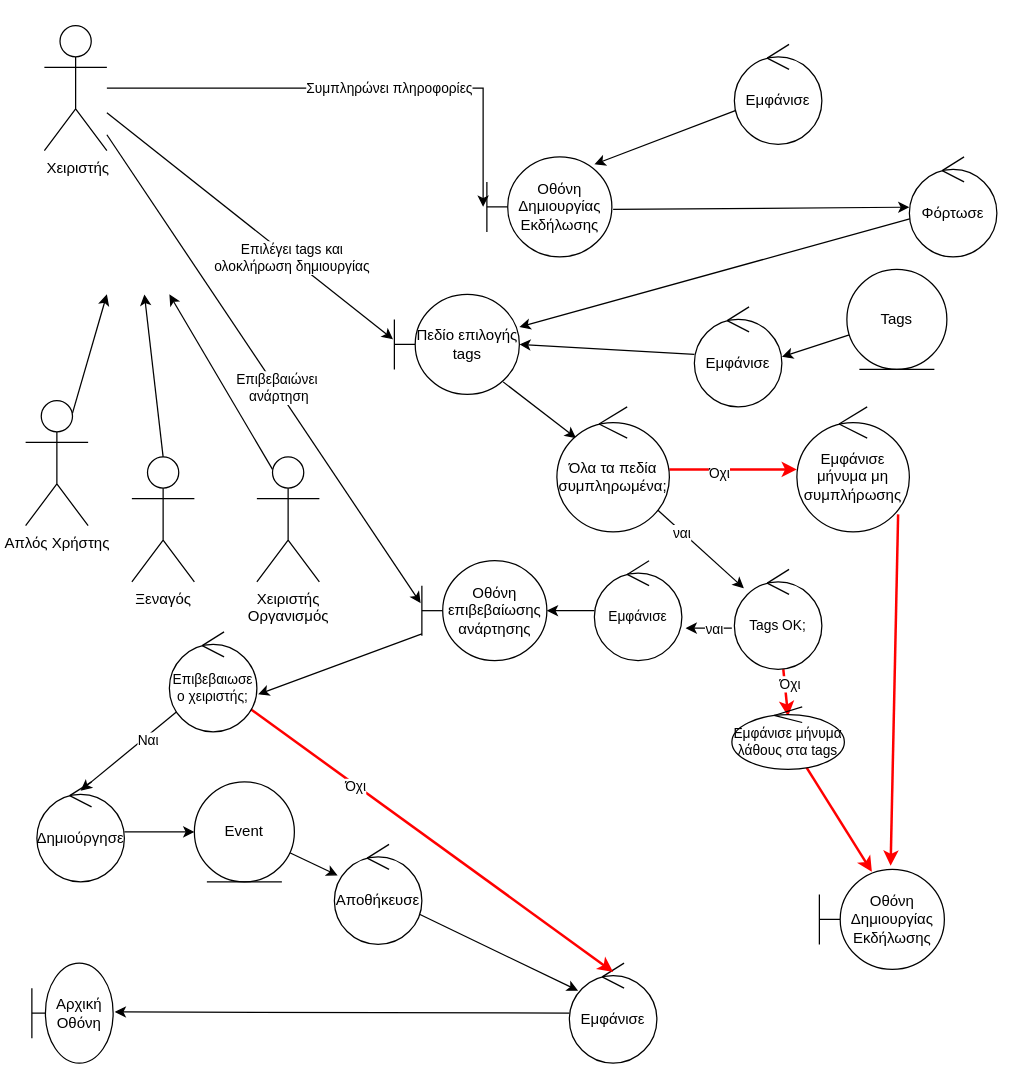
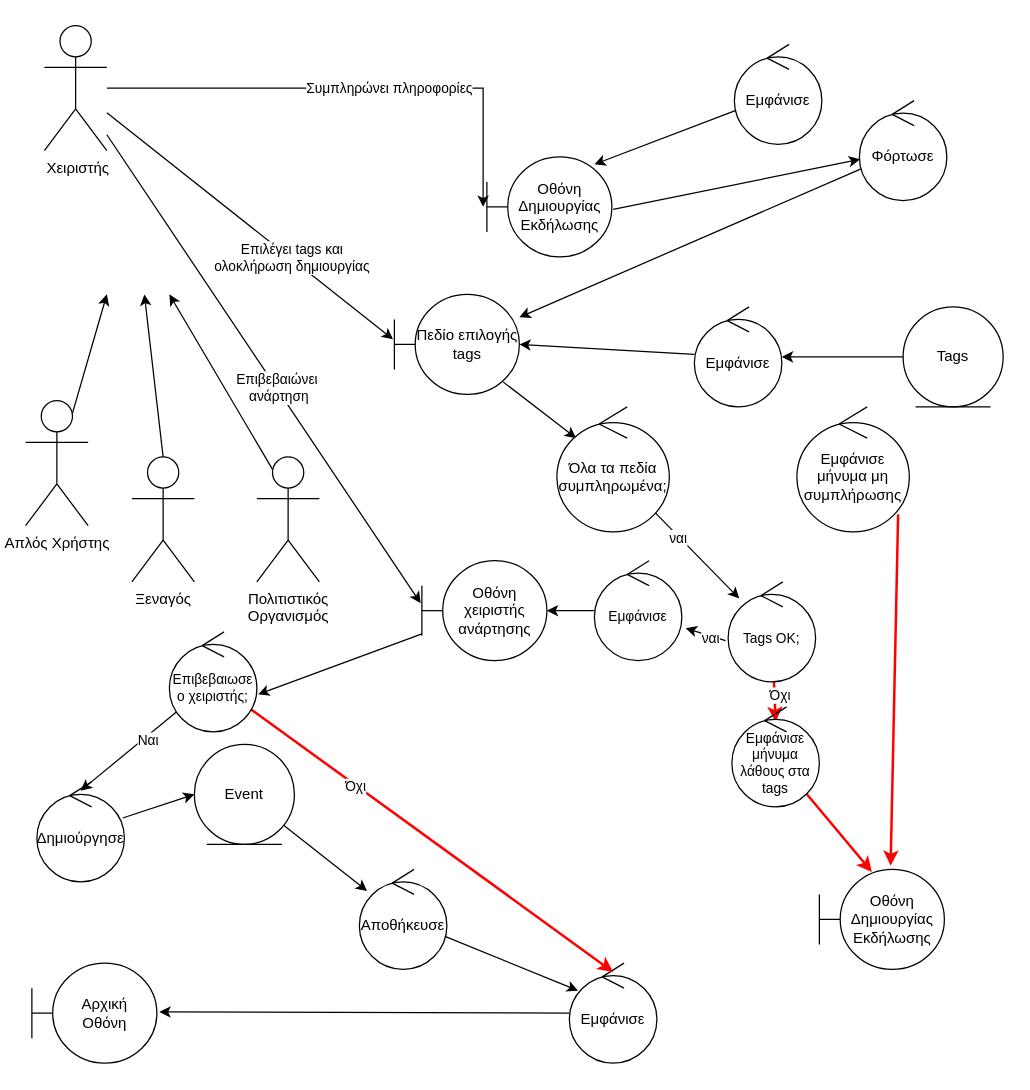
node "Φόρτωσε": moved (953, 207) -> (903, 151)
node "Tags": moved (897, 319) -> (953, 357)
edge "Όλα τα πεδία συμπληρωμένα;" -> "Εμφάνισε μήνυμα μη συμπλήρωσης": removed, label "Όχι"
node "Χειριστής Οργανισμός": label "Χειριστής Οργανισμός" -> "Πολιτιστικός Οργανισμός"
node "Οθόνη επιβεβαίωσης ανάρτησης": label "Οθόνη επιβεβαίωσης ανάρτησης" -> "Οθόνη χειριστής ανάρτησης"
node "Tags OK;": moved (778, 619) -> (772, 632)
node "Εμφάνισε μήνυμα λάθους στα tags": size 113x63 -> 88x100
node "Event": moved (244, 832) -> (244, 794)
node "Αποθήκευσε": moved (378, 894) -> (403, 919)
node "Αρχική Οθόνη": size 81x100 -> 125x100
